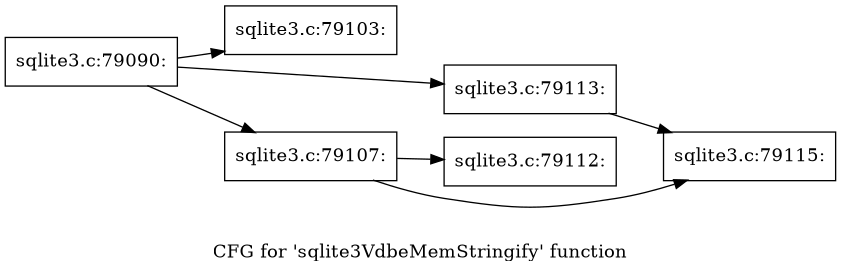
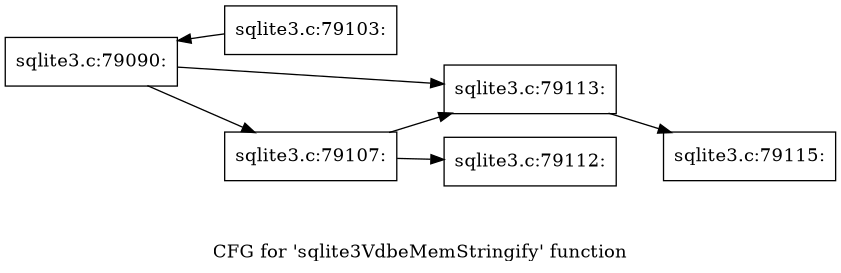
edge "sqlite3.c:79090:" -> "sqlite3.c:79103:": reversed
edge "sqlite3.c:79107:" -> "sqlite3.c:79115:": now "sqlite3.c:79107:" -> "sqlite3.c:79113:"
